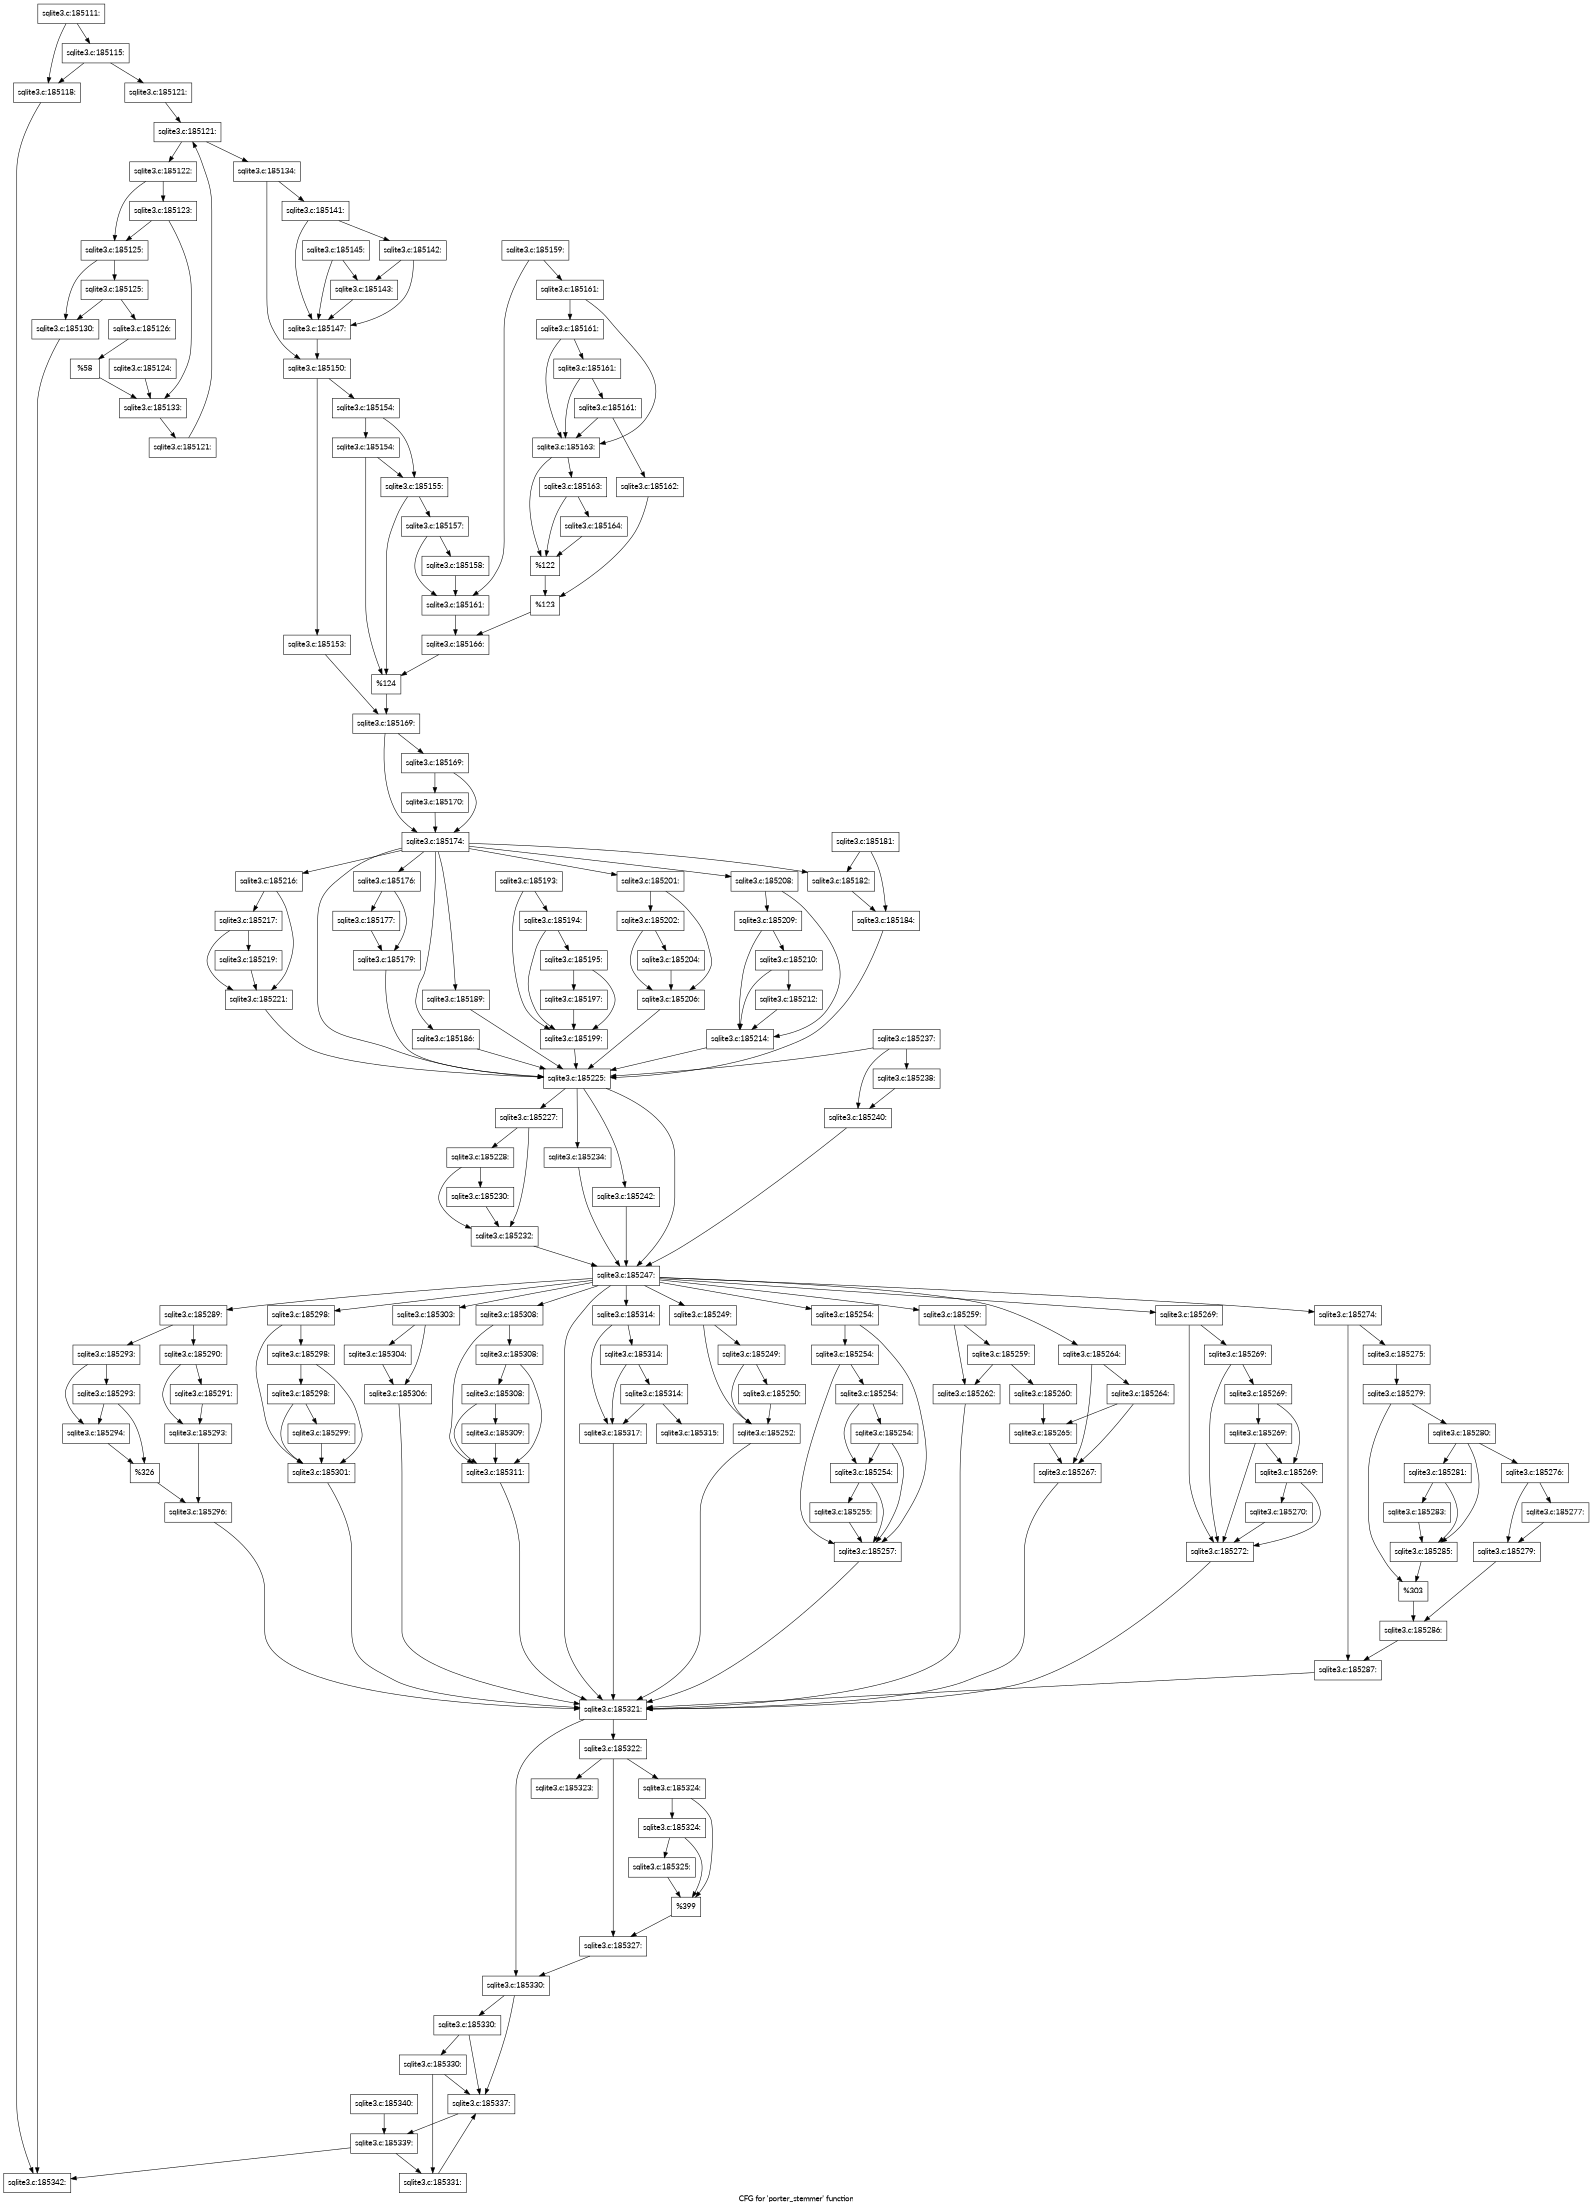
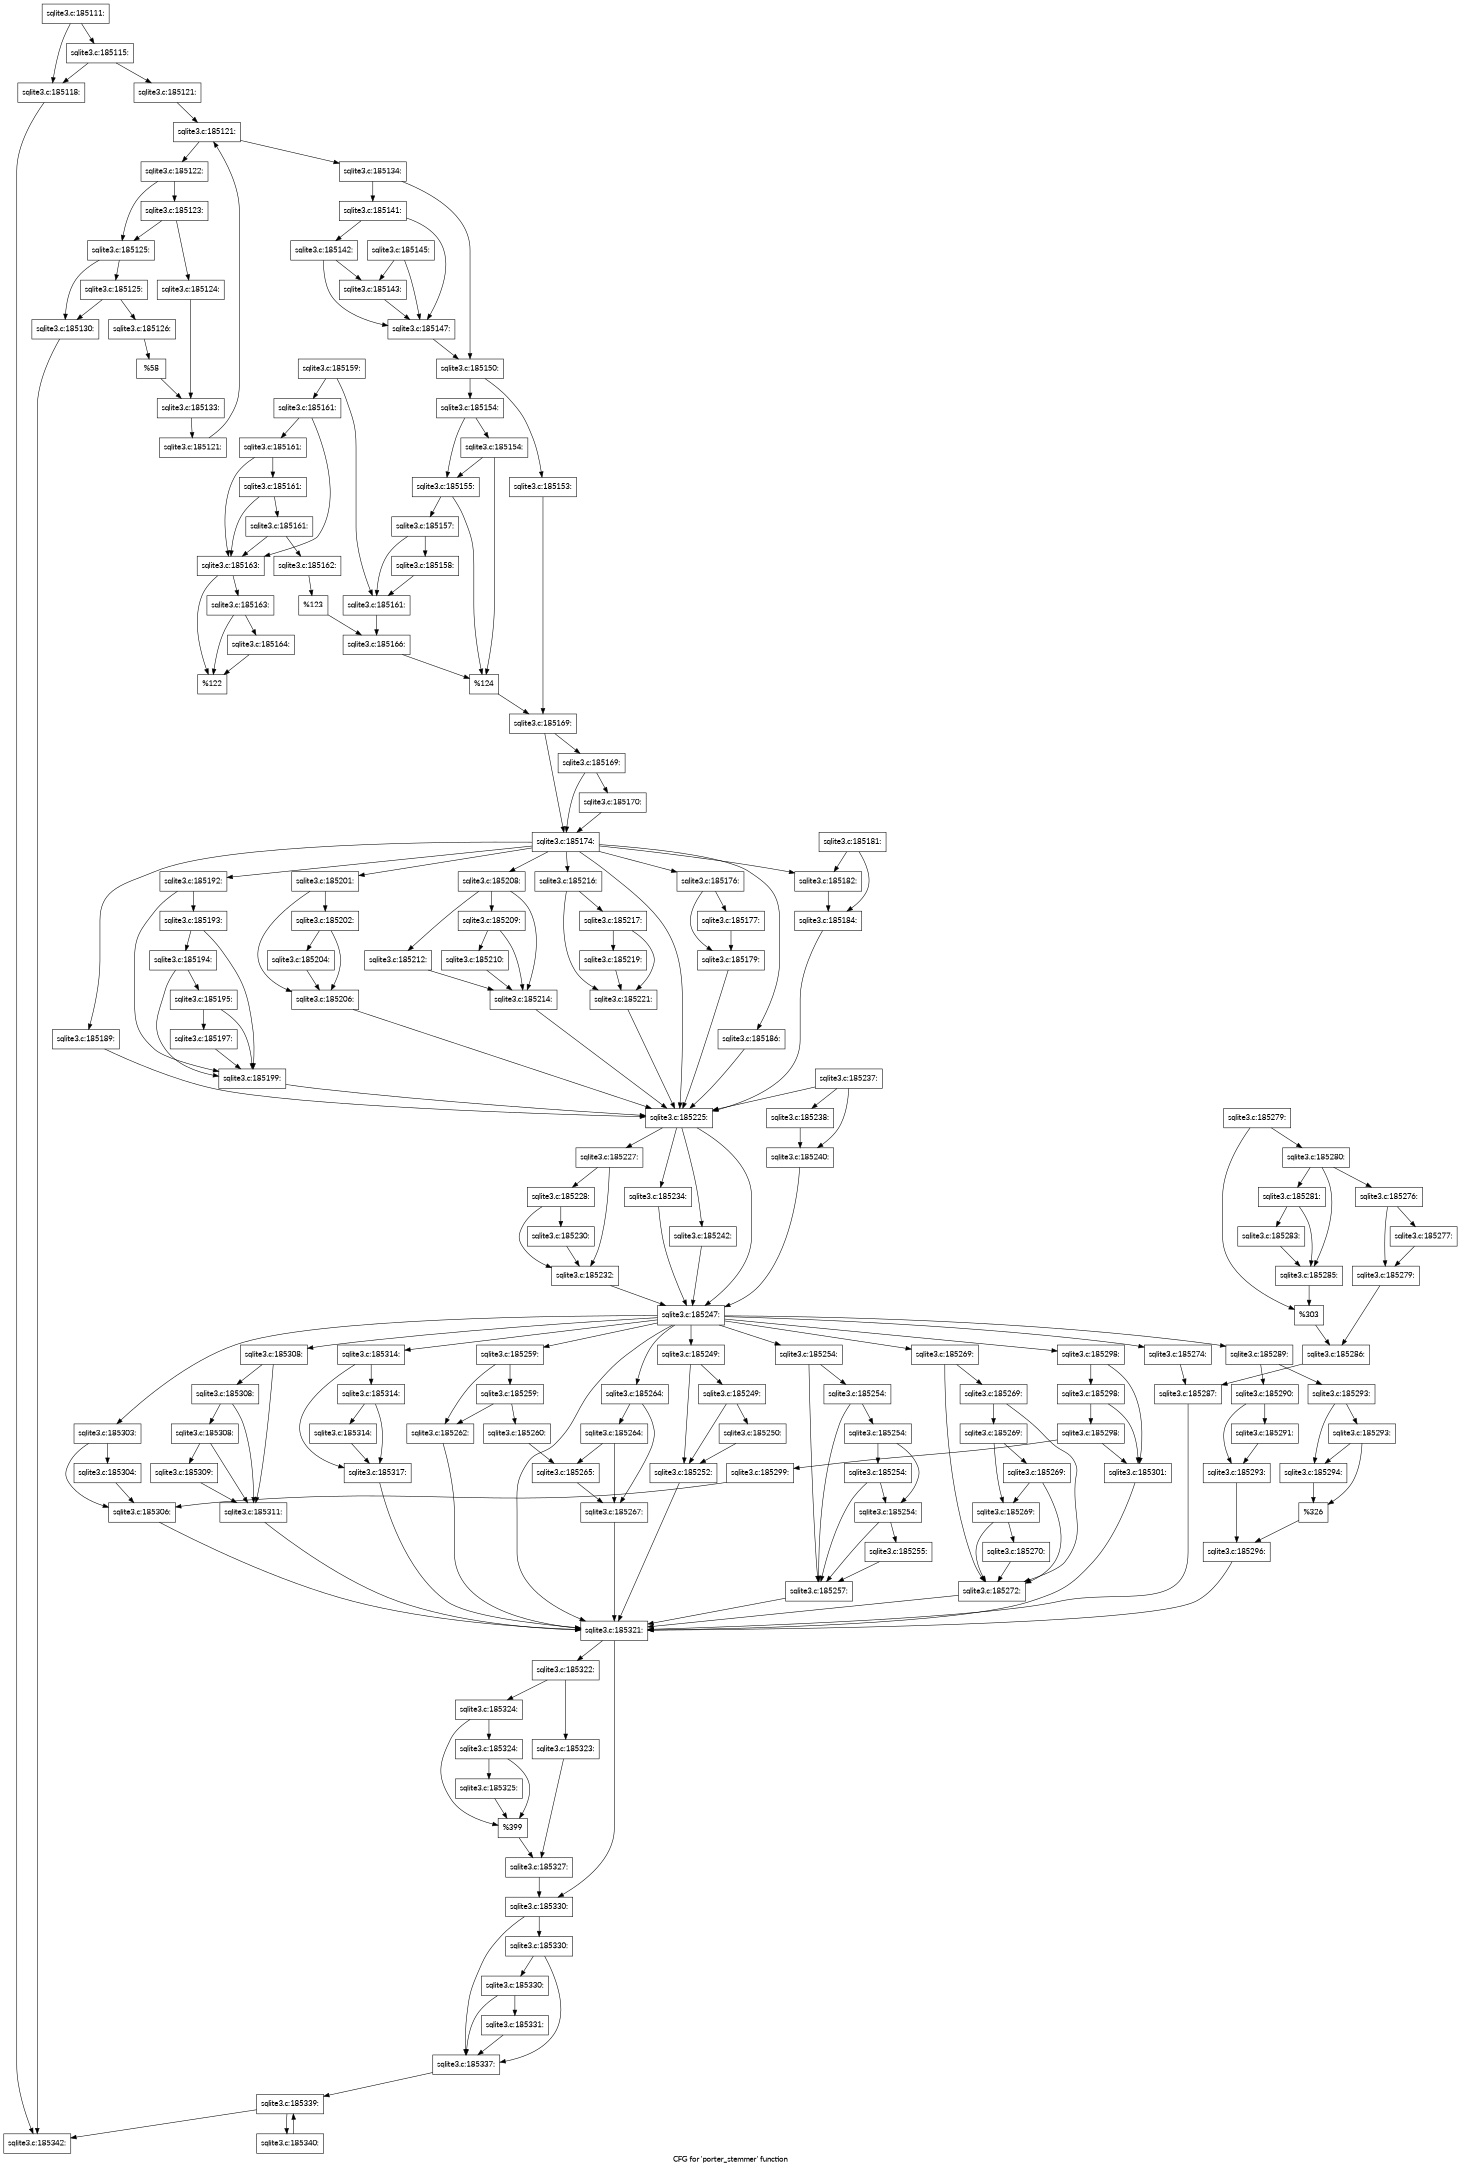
edge "sqlite3.c:185123:" -> "sqlite3.c:185133:": now "sqlite3.c:185123:" -> "sqlite3.c:185124:"
edge "%122" -> "%123": removed
node "sqlite3.c:185192:": added
edge "sqlite3.c:185210:" -> "sqlite3.c:185212:": now "sqlite3.c:185208:" -> "sqlite3.c:185212:"
node "sqlite3.c:185275:": removed
node "sqlite3.c:185315:": removed
edge "sqlite3.c:185299:" -> "sqlite3.c:185301:": now "sqlite3.c:185299:" -> "sqlite3.c:185306:"
edge "sqlite3.c:185322:" -> "sqlite3.c:185327:": now "sqlite3.c:185323:" -> "sqlite3.c:185327:"
edge "sqlite3.c:185339:" -> "sqlite3.c:185331:": now "sqlite3.c:185339:" -> "sqlite3.c:185340:"
